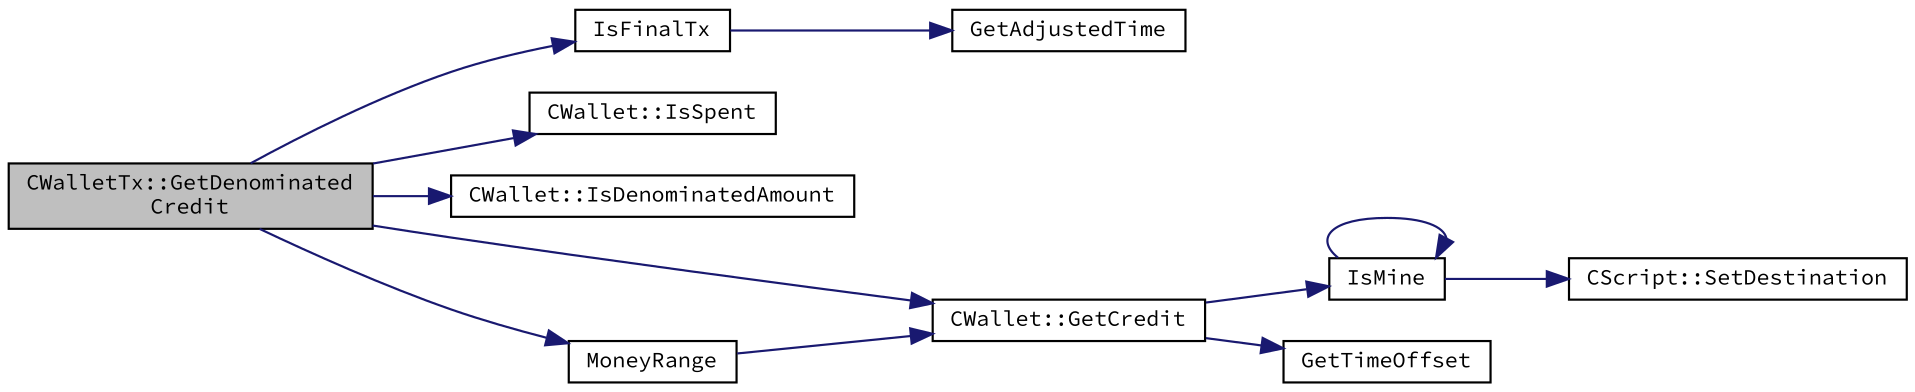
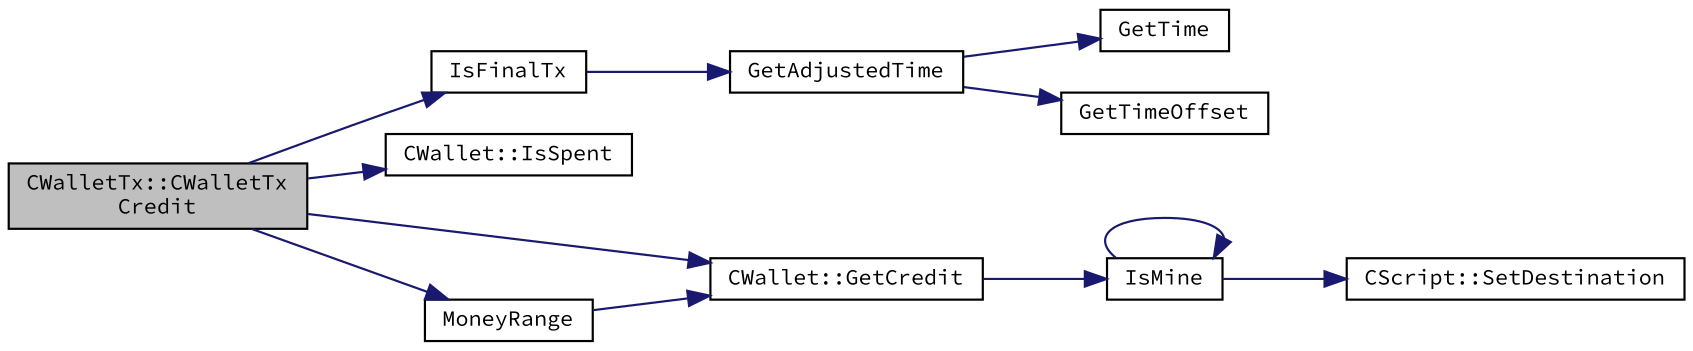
node "GetTime": added
node "CWalletTx::GetDenominated Credit": label "CWalletTx::GetDenominated Credit" -> "CWalletTx::CWalletTx Credit"
node "CWallet::IsDenominatedAmount": removed
edge "CWallet::GetCredit" -> "GetTimeOffset": now "GetAdjustedTime" -> "GetTimeOffset"
